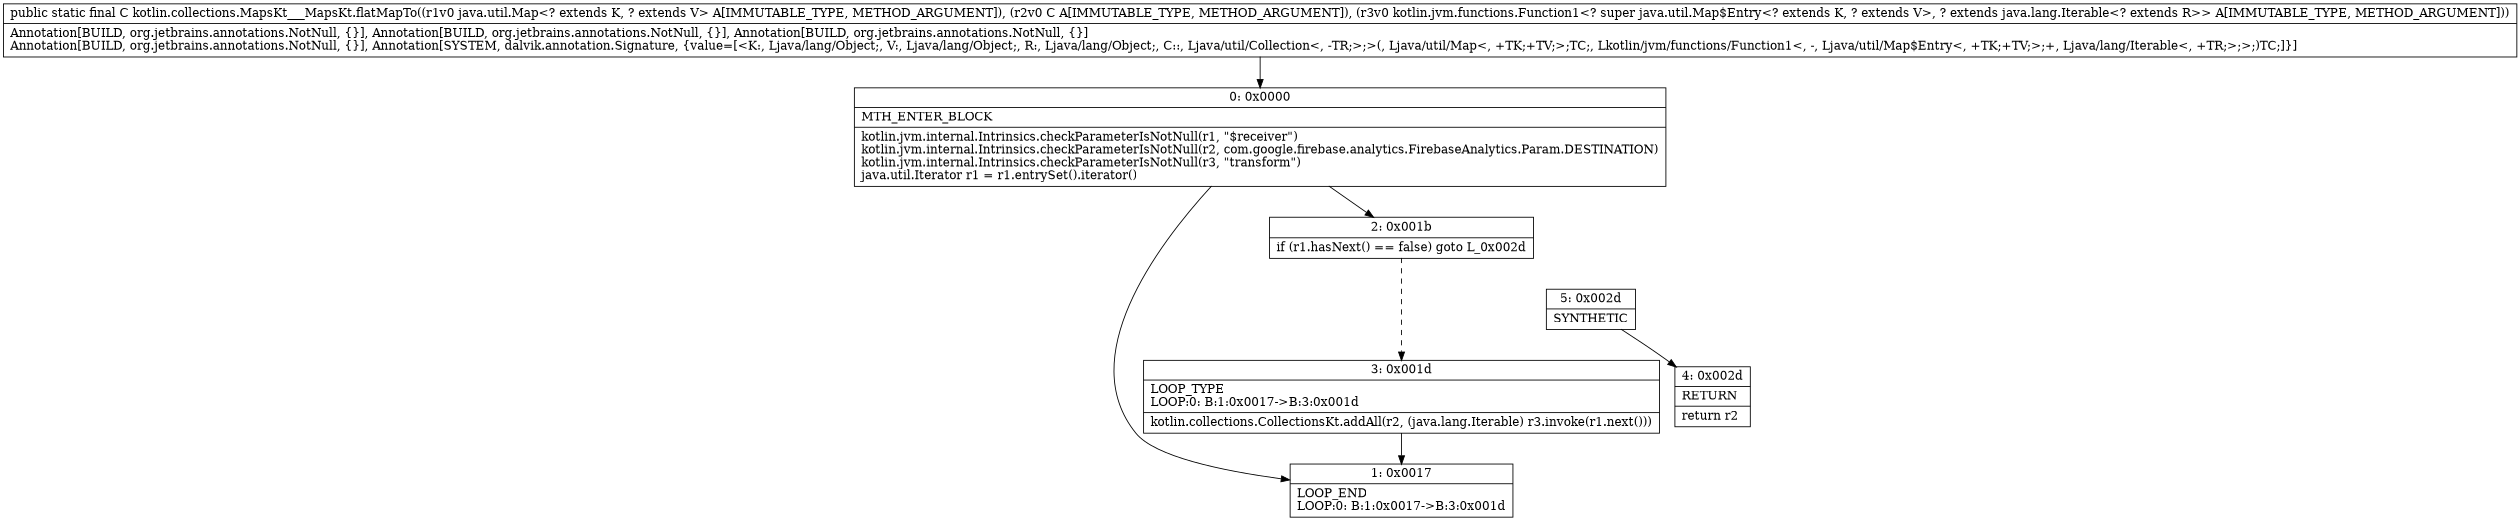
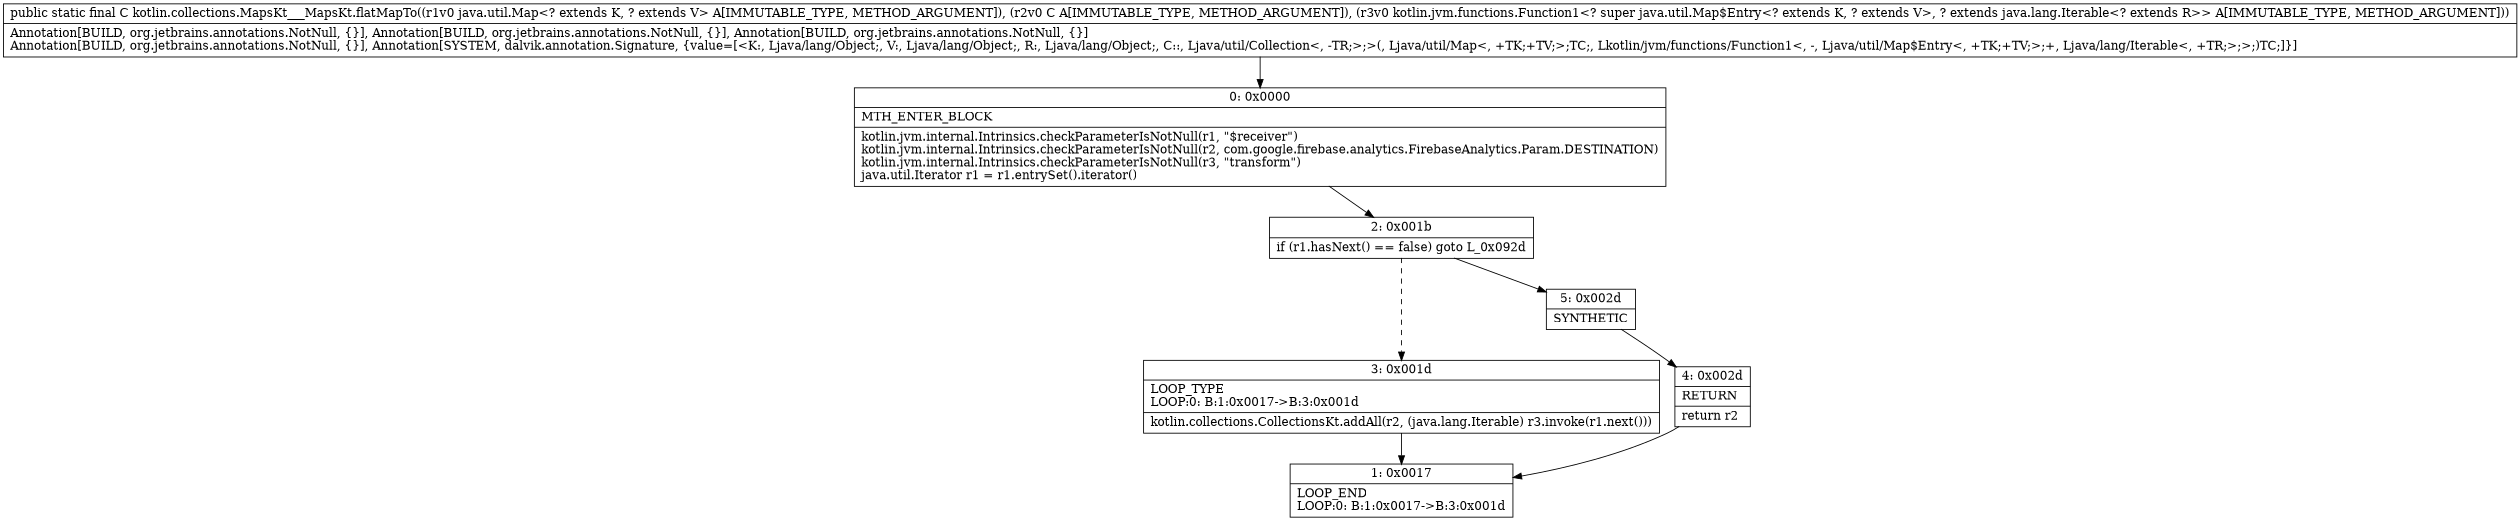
node "2: 0x001b": text "if (r1.hasNext() == false) goto L_0x002d" -> "if (r1.hasNext() == false) goto L_0x092d"
edge "2: 0x001b" -> "5: 0x002d": added
edge "0: 0x0000" -> "1: 0x0017": now "4: 0x002d" -> "1: 0x0017"
